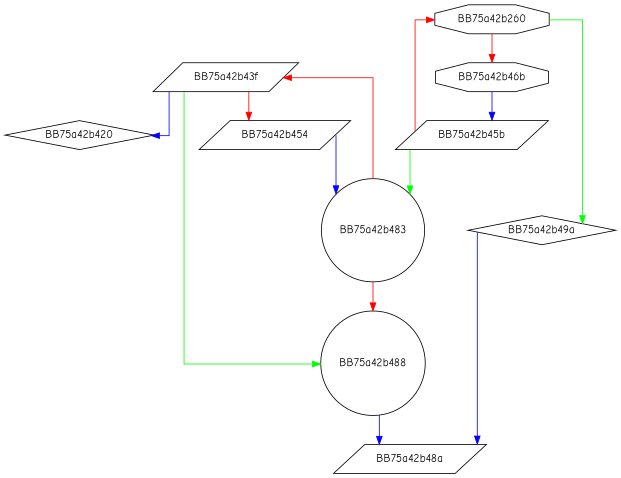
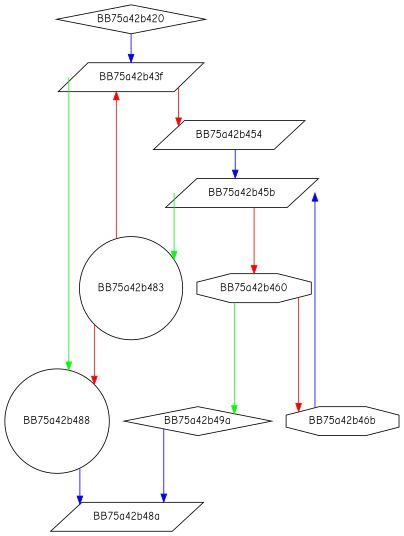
node "BB75a42b260": label "BB75a42b260" -> "BB75a42b460"
edge "BB75a42b43f" -> "BB75a42b420": reversed
edge "BB75a42b454" -> "BB75a42b483": now "BB75a42b454" -> "BB75a42b45b"
